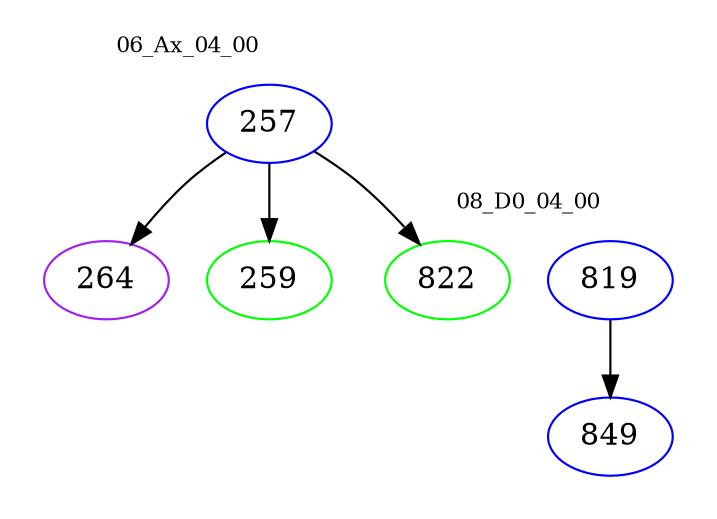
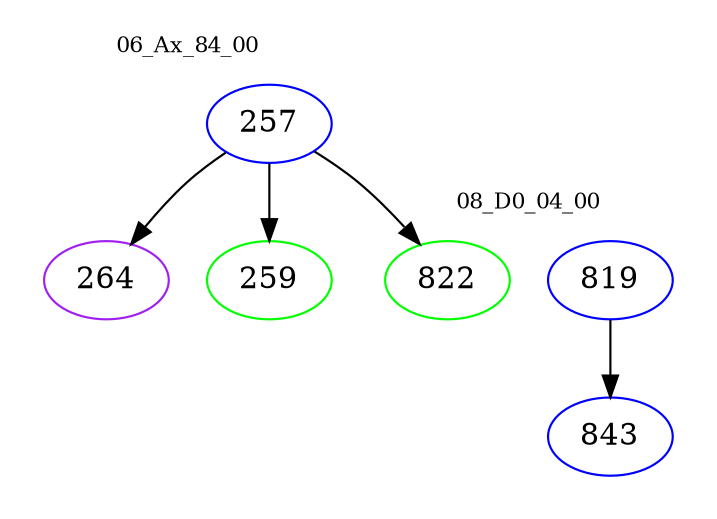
cluster "06_Ax_04_00": label "06_Ax_04_00" -> "06_Ax_84_00"
node "849": label "849" -> "843"
